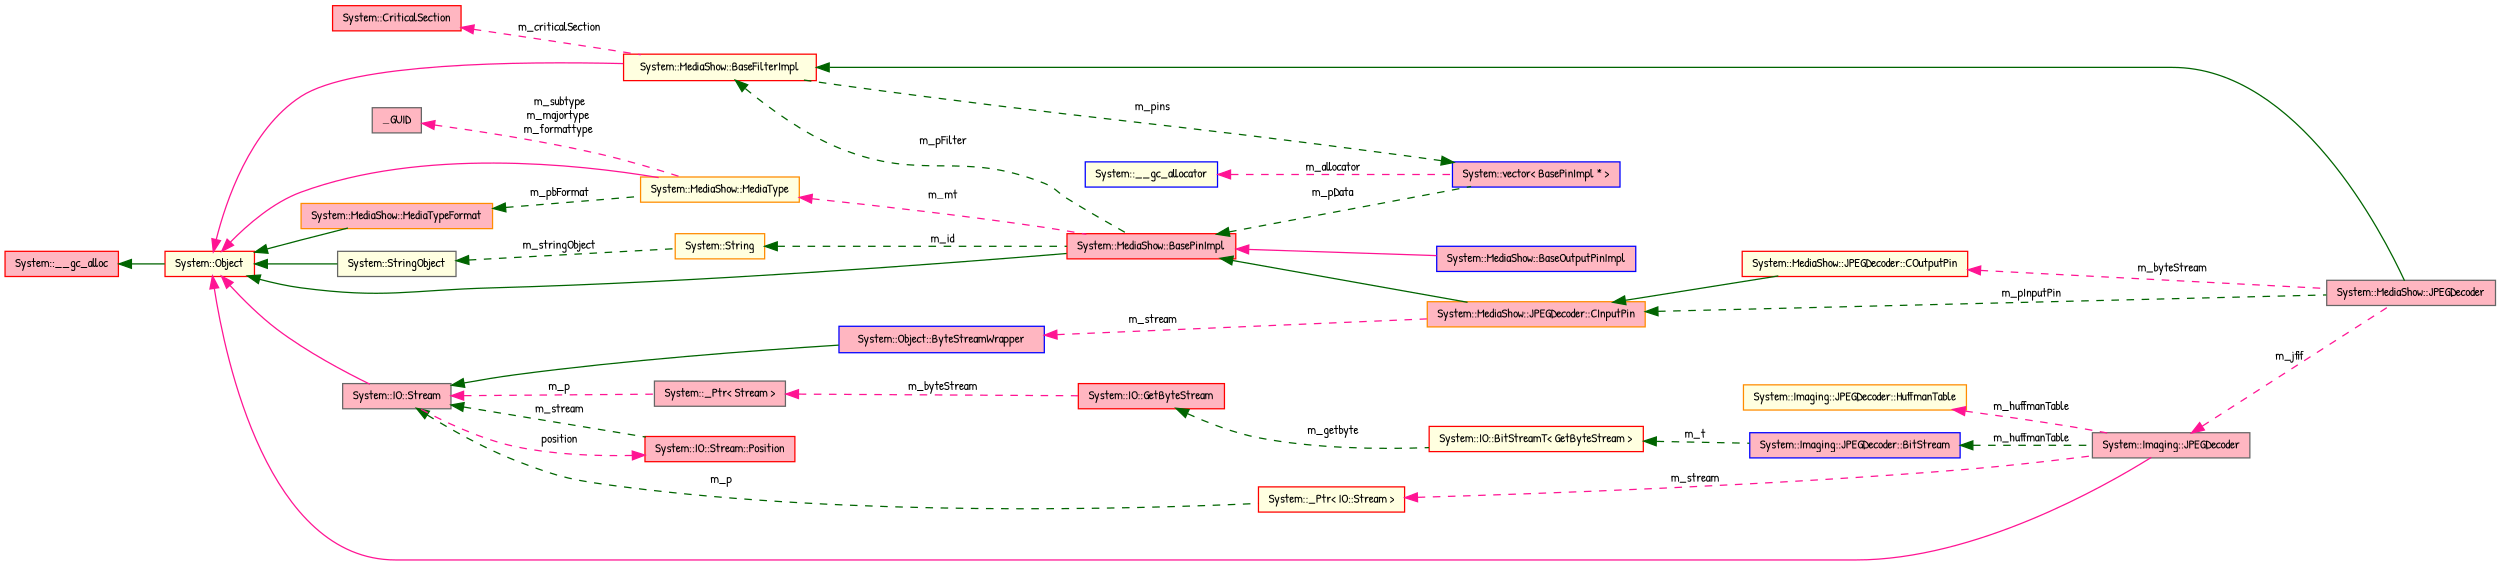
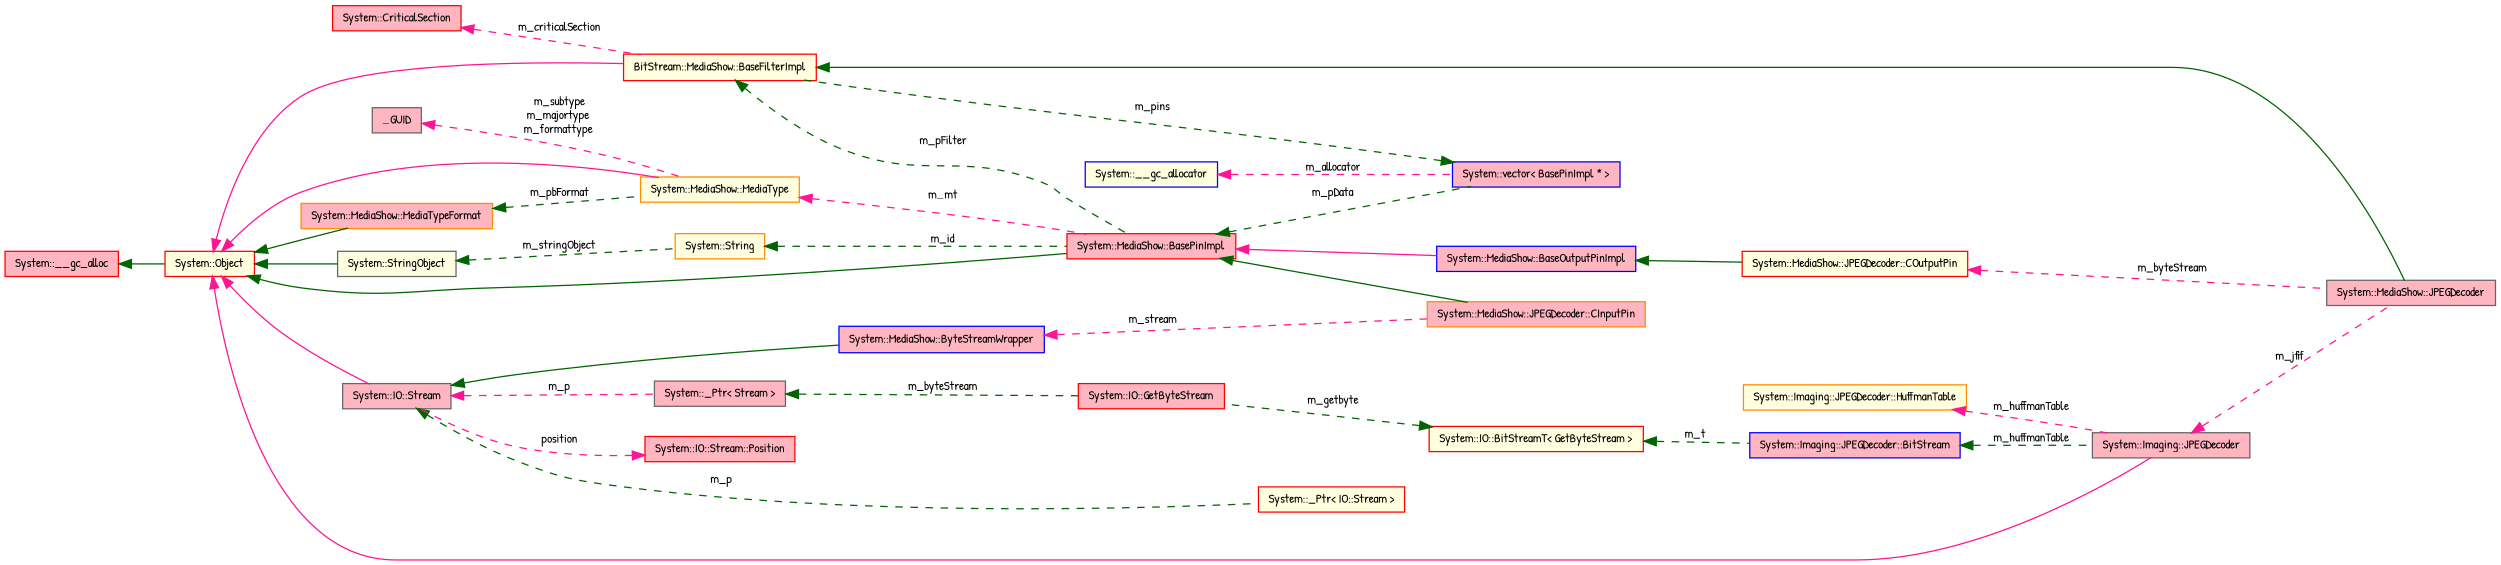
node "System::MediaShow::BaseFilterImpl": label "System::MediaShow::BaseFilterImpl" -> "BitStream::MediaShow::BaseFilterImpl"
edge "System::MediaShow::JPEGDecoder::COutputPin" -> "System::MediaShow::JPEGDecoder::CInputPin": now "System::MediaShow::JPEGDecoder::COutputPin" -> "System::MediaShow::BaseOutputPinImpl"
edge "System::MediaShow::JPEGDecoder" -> "System::MediaShow::JPEGDecoder::CInputPin": removed, label "m_pInputPin"
node "System::Object::ByteStreamWrapper": label "System::Object::ByteStreamWrapper" -> "System::MediaShow::ByteStreamWrapper"
edge "System::IO::GetByteStream" -> "System::_Ptr< Stream >": color deeppink -> darkgreen
edge "System::IO::Stream::Position" -> "System::IO::Stream": removed, label "m_stream"
edge "System::IO::BitStreamT< GetByteStream >" -> "System::IO::GetByteStream": reversed
edge "System::Imaging::JPEGDecoder" -> "System::_Ptr< IO::Stream >": removed, label "m_stream"
